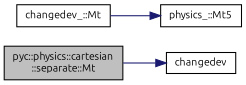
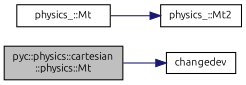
node "changedev_::Mt": label "changedev_::Mt" -> "physics_::Mt"
node "physics_::Mt5": label "physics_::Mt5" -> "physics_::Mt2"
node "pyc::physics::cartesian ::separate::Mt": label "pyc::physics::cartesian ::separate::Mt" -> "pyc::physics::cartesian ::physics::Mt"
